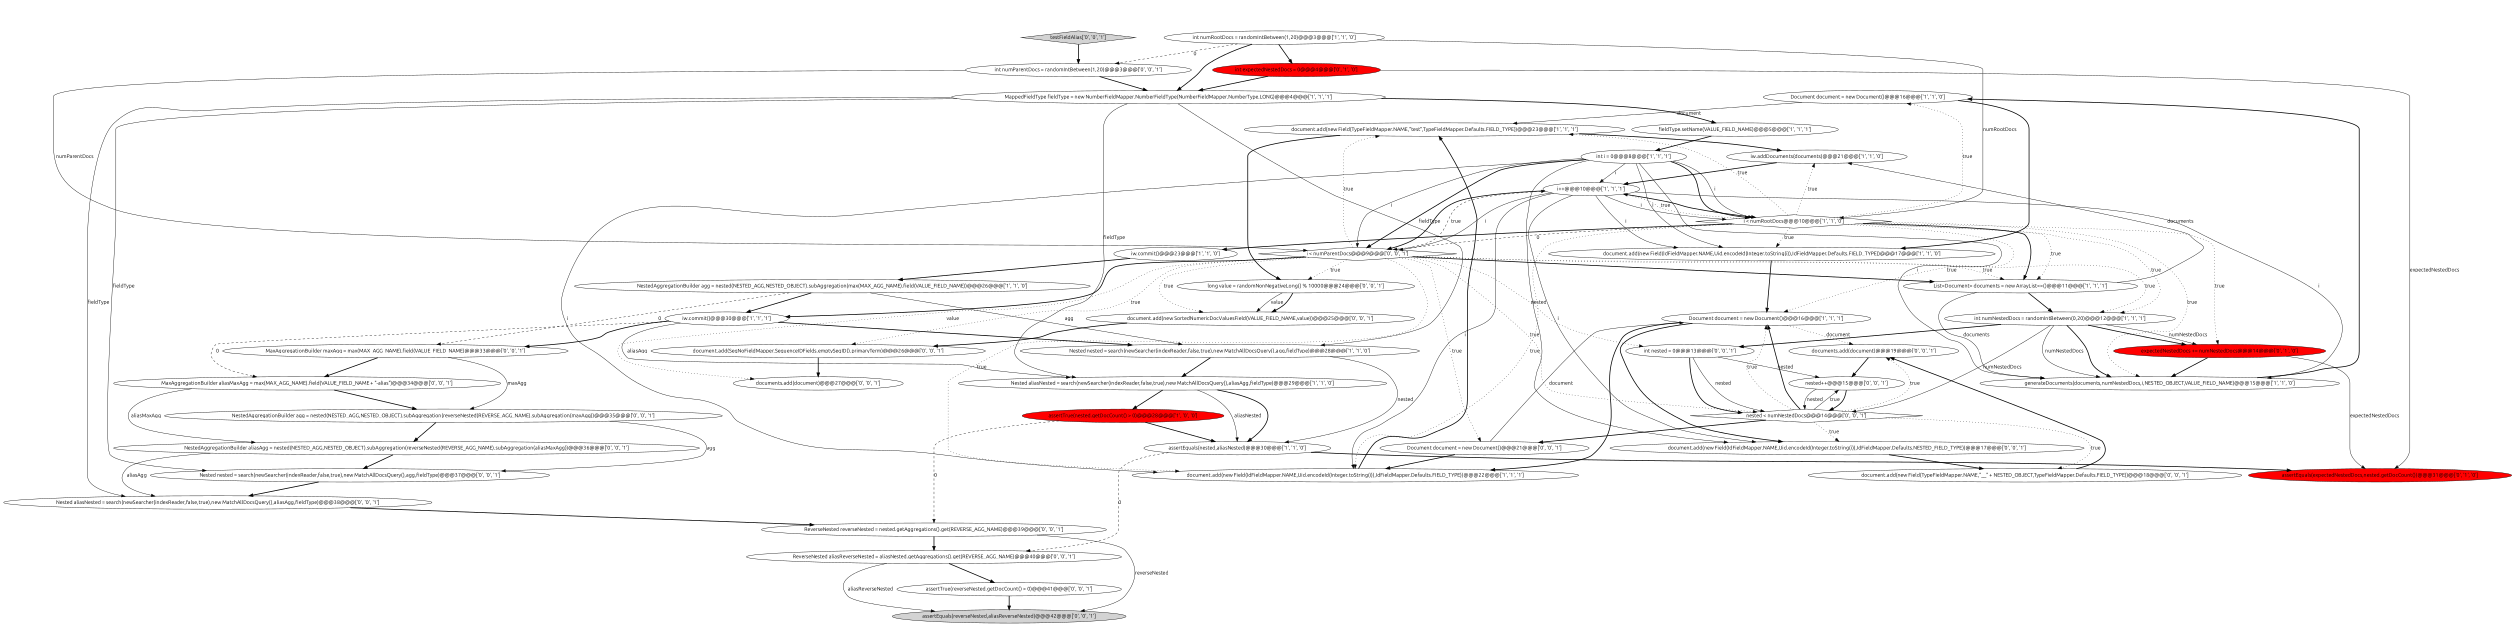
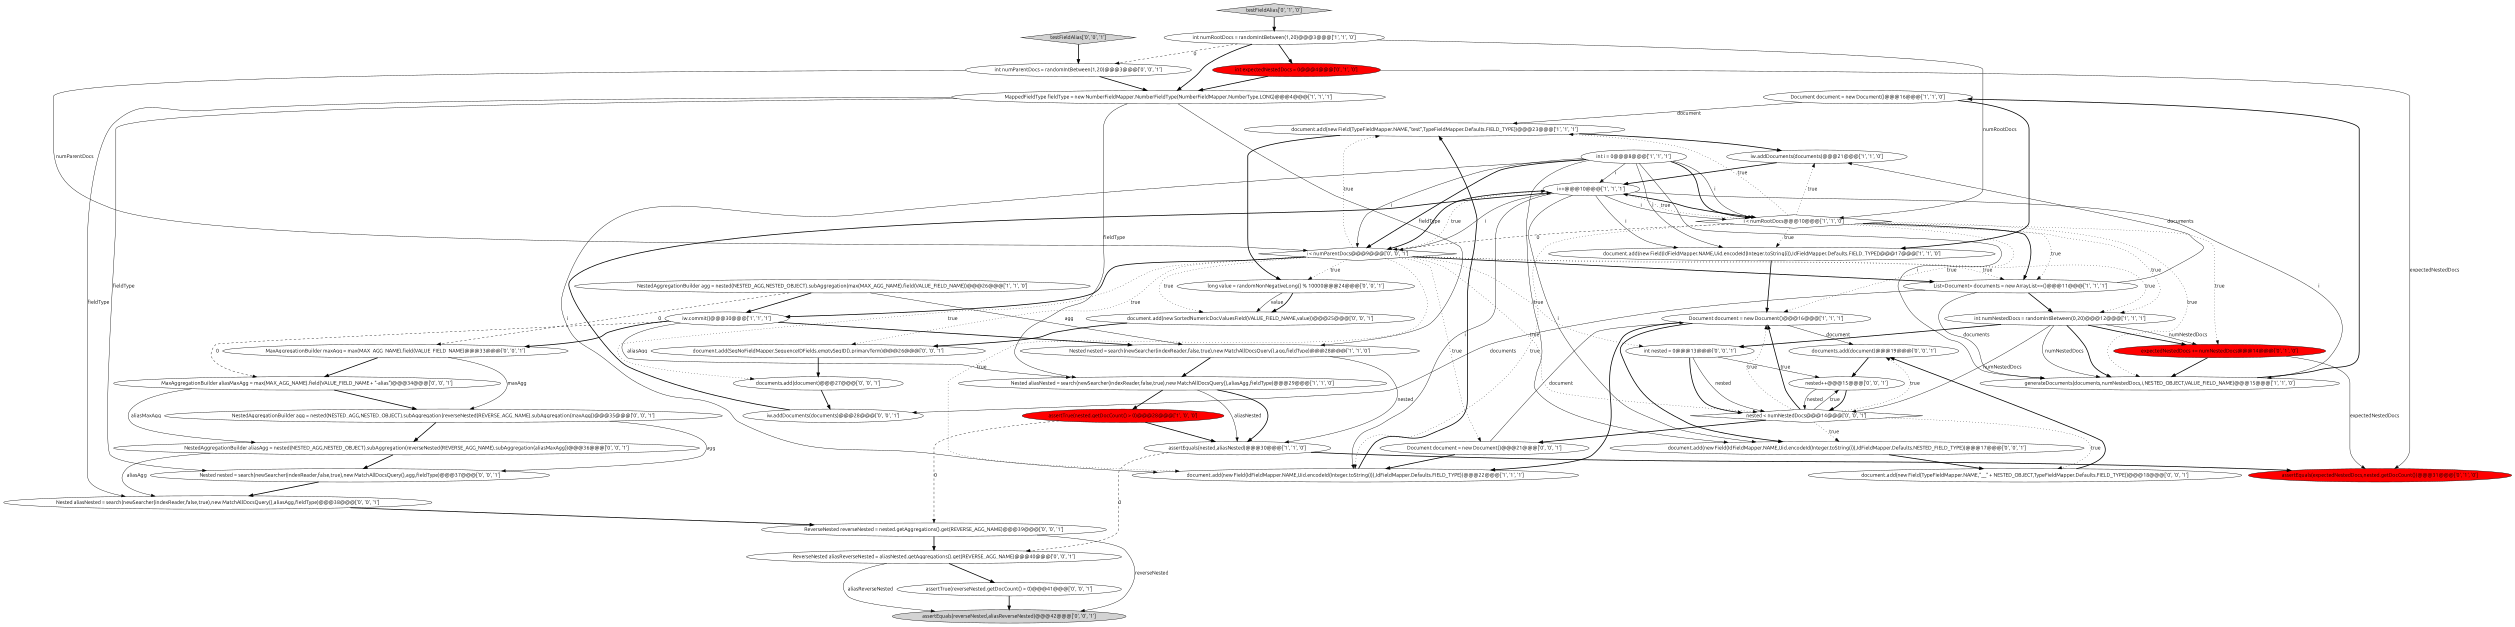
node "testFieldAlias['0', '1', '0']": added
node "fieldType.setName(VALUE_FIELD_NAME)@@@5@@@['1', '1', '1']": removed
edge "i < numRootDocs@@@10@@@['1', '1', '0']" -> "Document document = new Document()@@@16@@@['1', '1', '0']": removed, label "true"
edge "i < numParentDocs@@@9@@@['0', '0', '1']" -> "i++@@@10@@@['1', '1', '1']": style dashed -> dotted
node "iw.commit()@@@23@@@['1', '1', '0']": removed
edge "i < numParentDocs@@@9@@@['0', '0', '1']" -> "int nested = 0@@@13@@@['0', '0', '1']": label "nested" -> "true"
edge "i < numParentDocs@@@9@@@['0', '0', '1']" -> "documents.add(document)@@@27@@@['0', '0', '1']": label "value" -> "true"
edge "Document document = new Document()@@@16@@@['1', '1', '1']" -> "documents.add(document)@@@19@@@['0', '0', '1']": style dotted -> solid
edge "int nested = 0@@@13@@@['0', '0', '1']" -> "nested++@@@15@@@['0', '0', '1']": label "nested" -> "true"
node "iw.addDocuments(documents)@@@28@@@['0', '0', '1']": added
